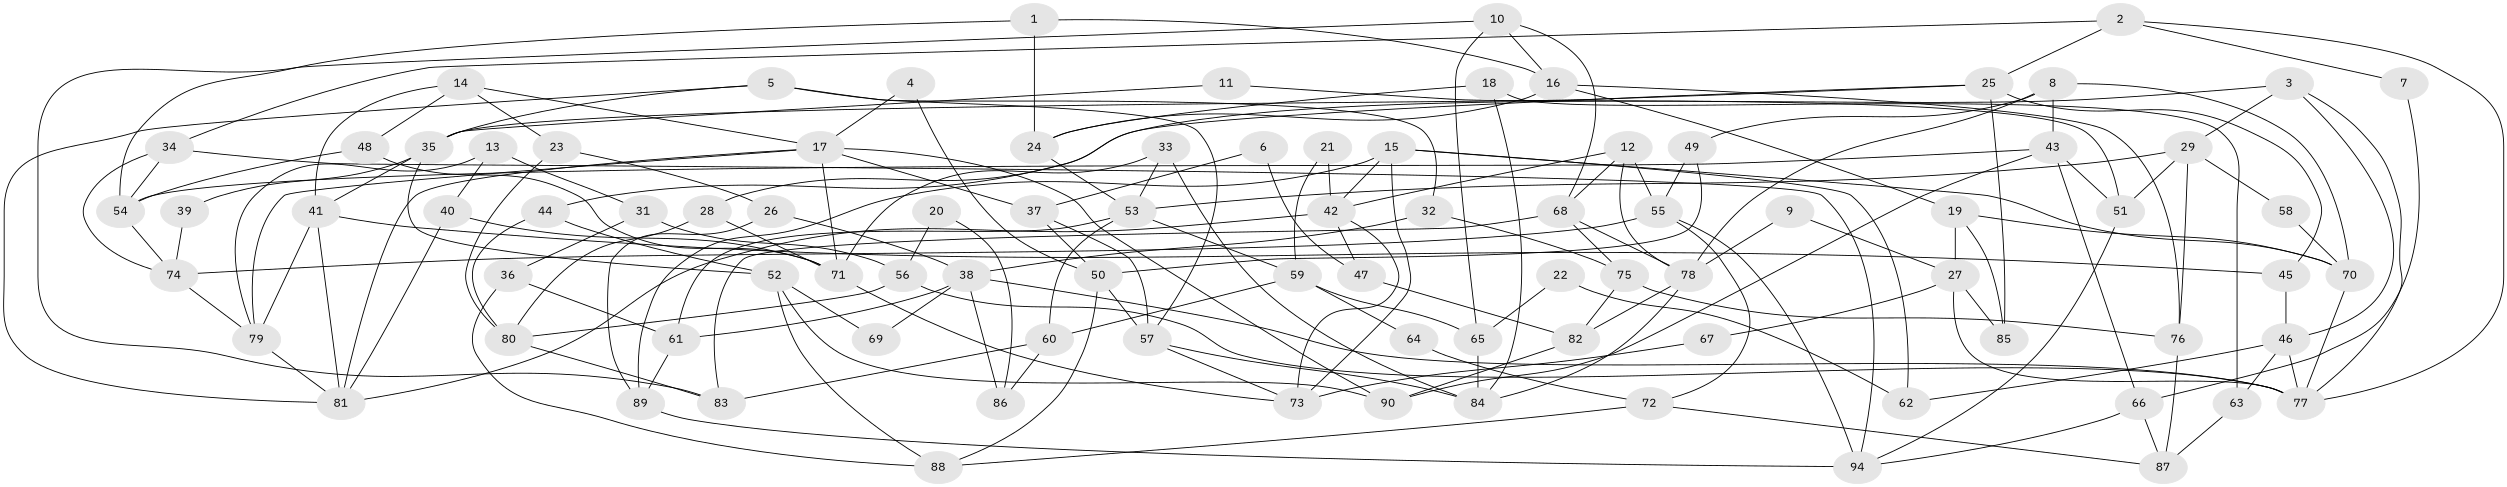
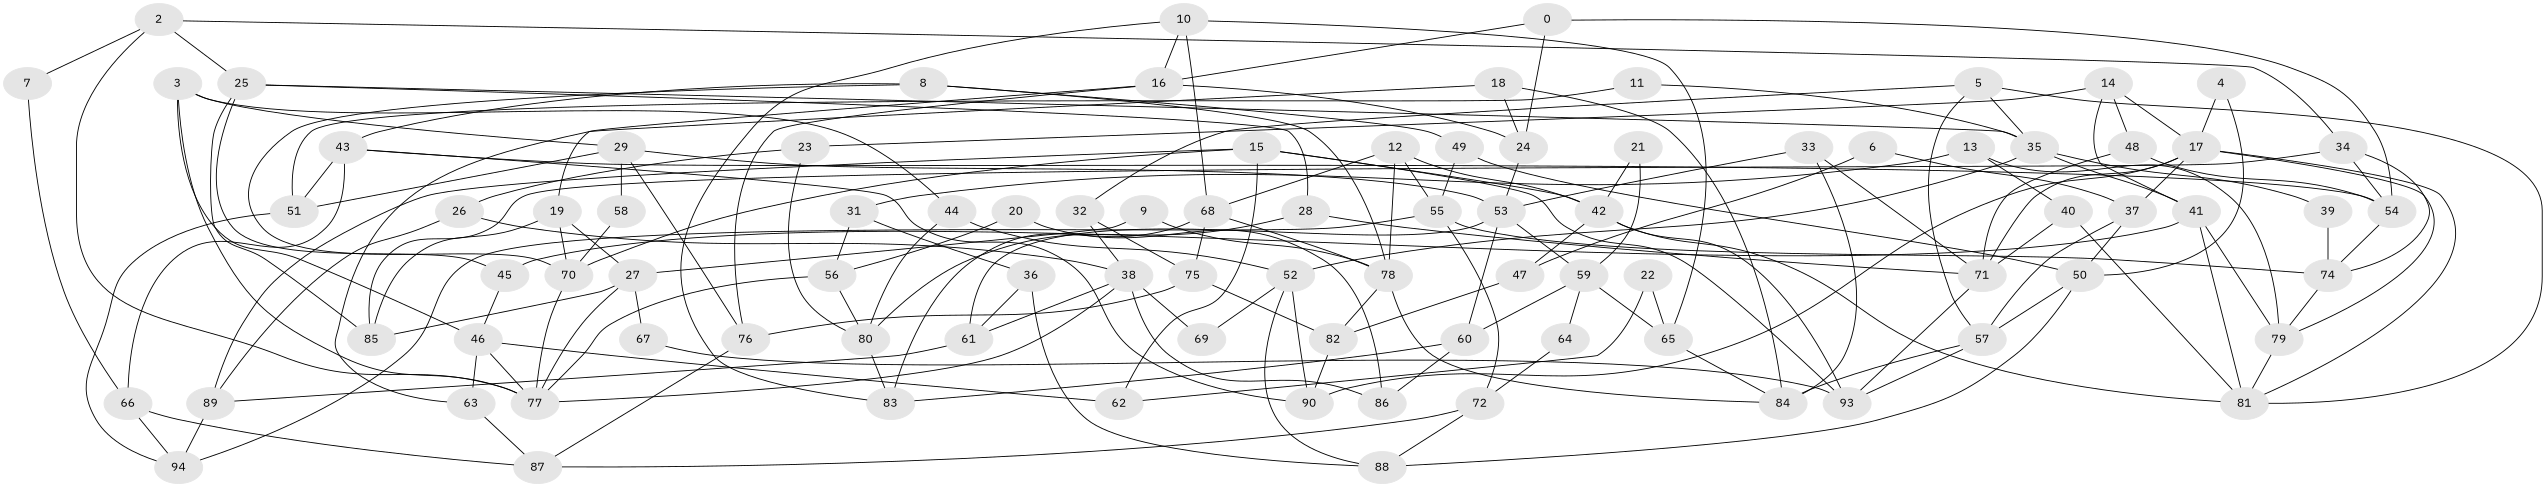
node "1": label "1" -> "0"
edge "34" -- "94": now "34" -- "85"
node "73": label "73" -> "93"
